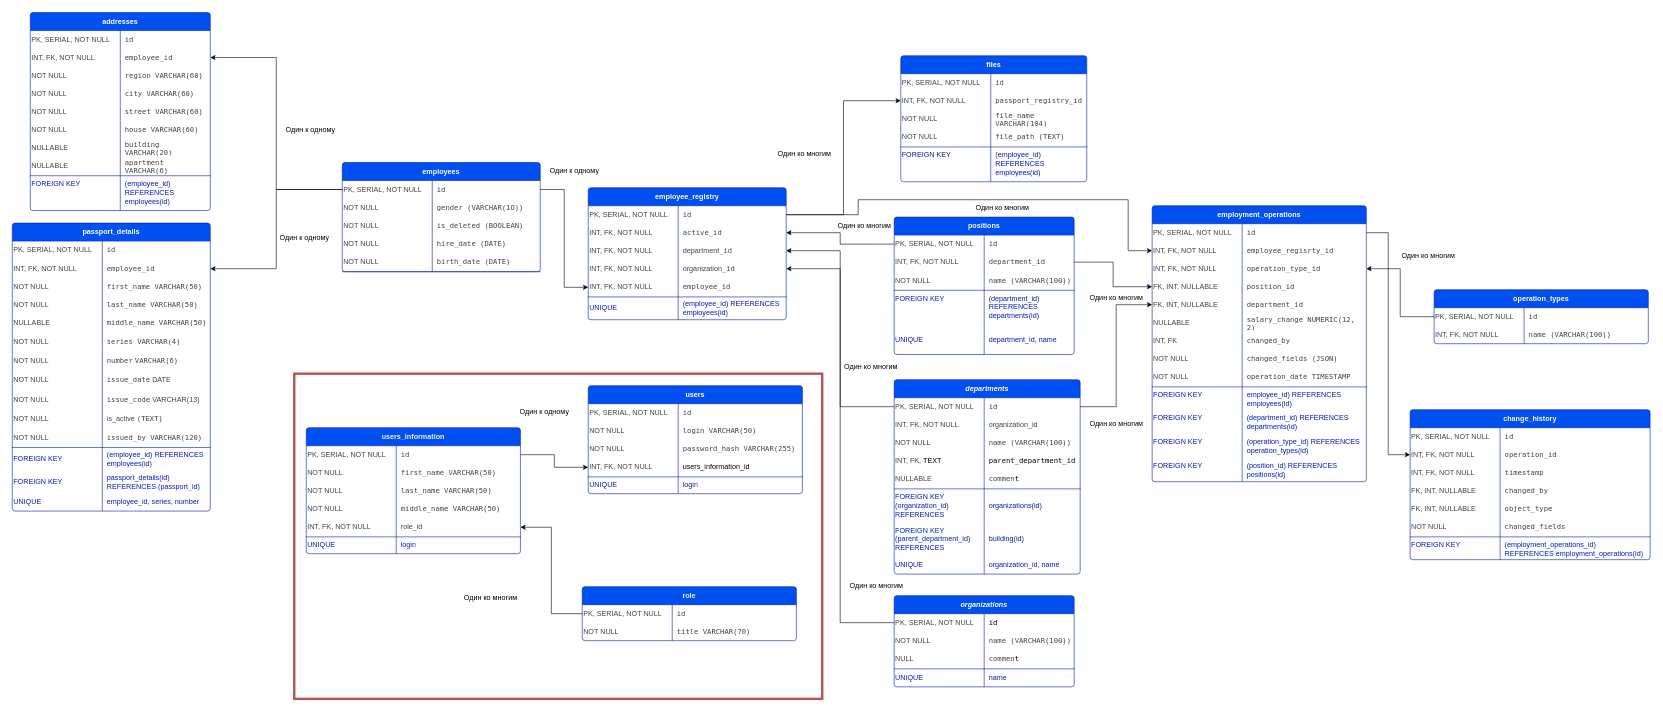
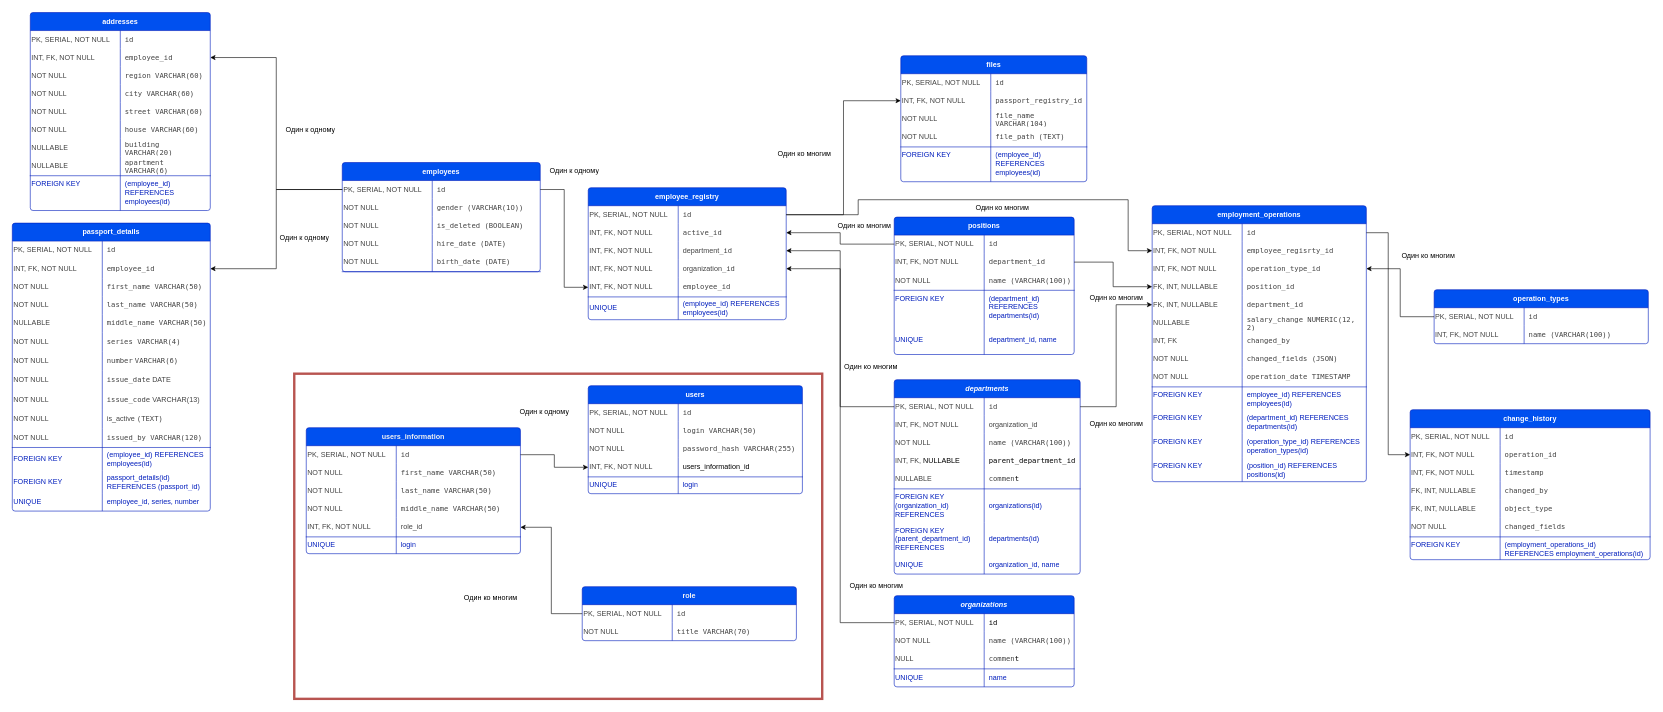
node "INT, FK, TEXT": label "INT, FK, TEXT" -> "INT, FK, NULLABLE"
node "building(id)": label "building(id)" -> "departments(id)"
